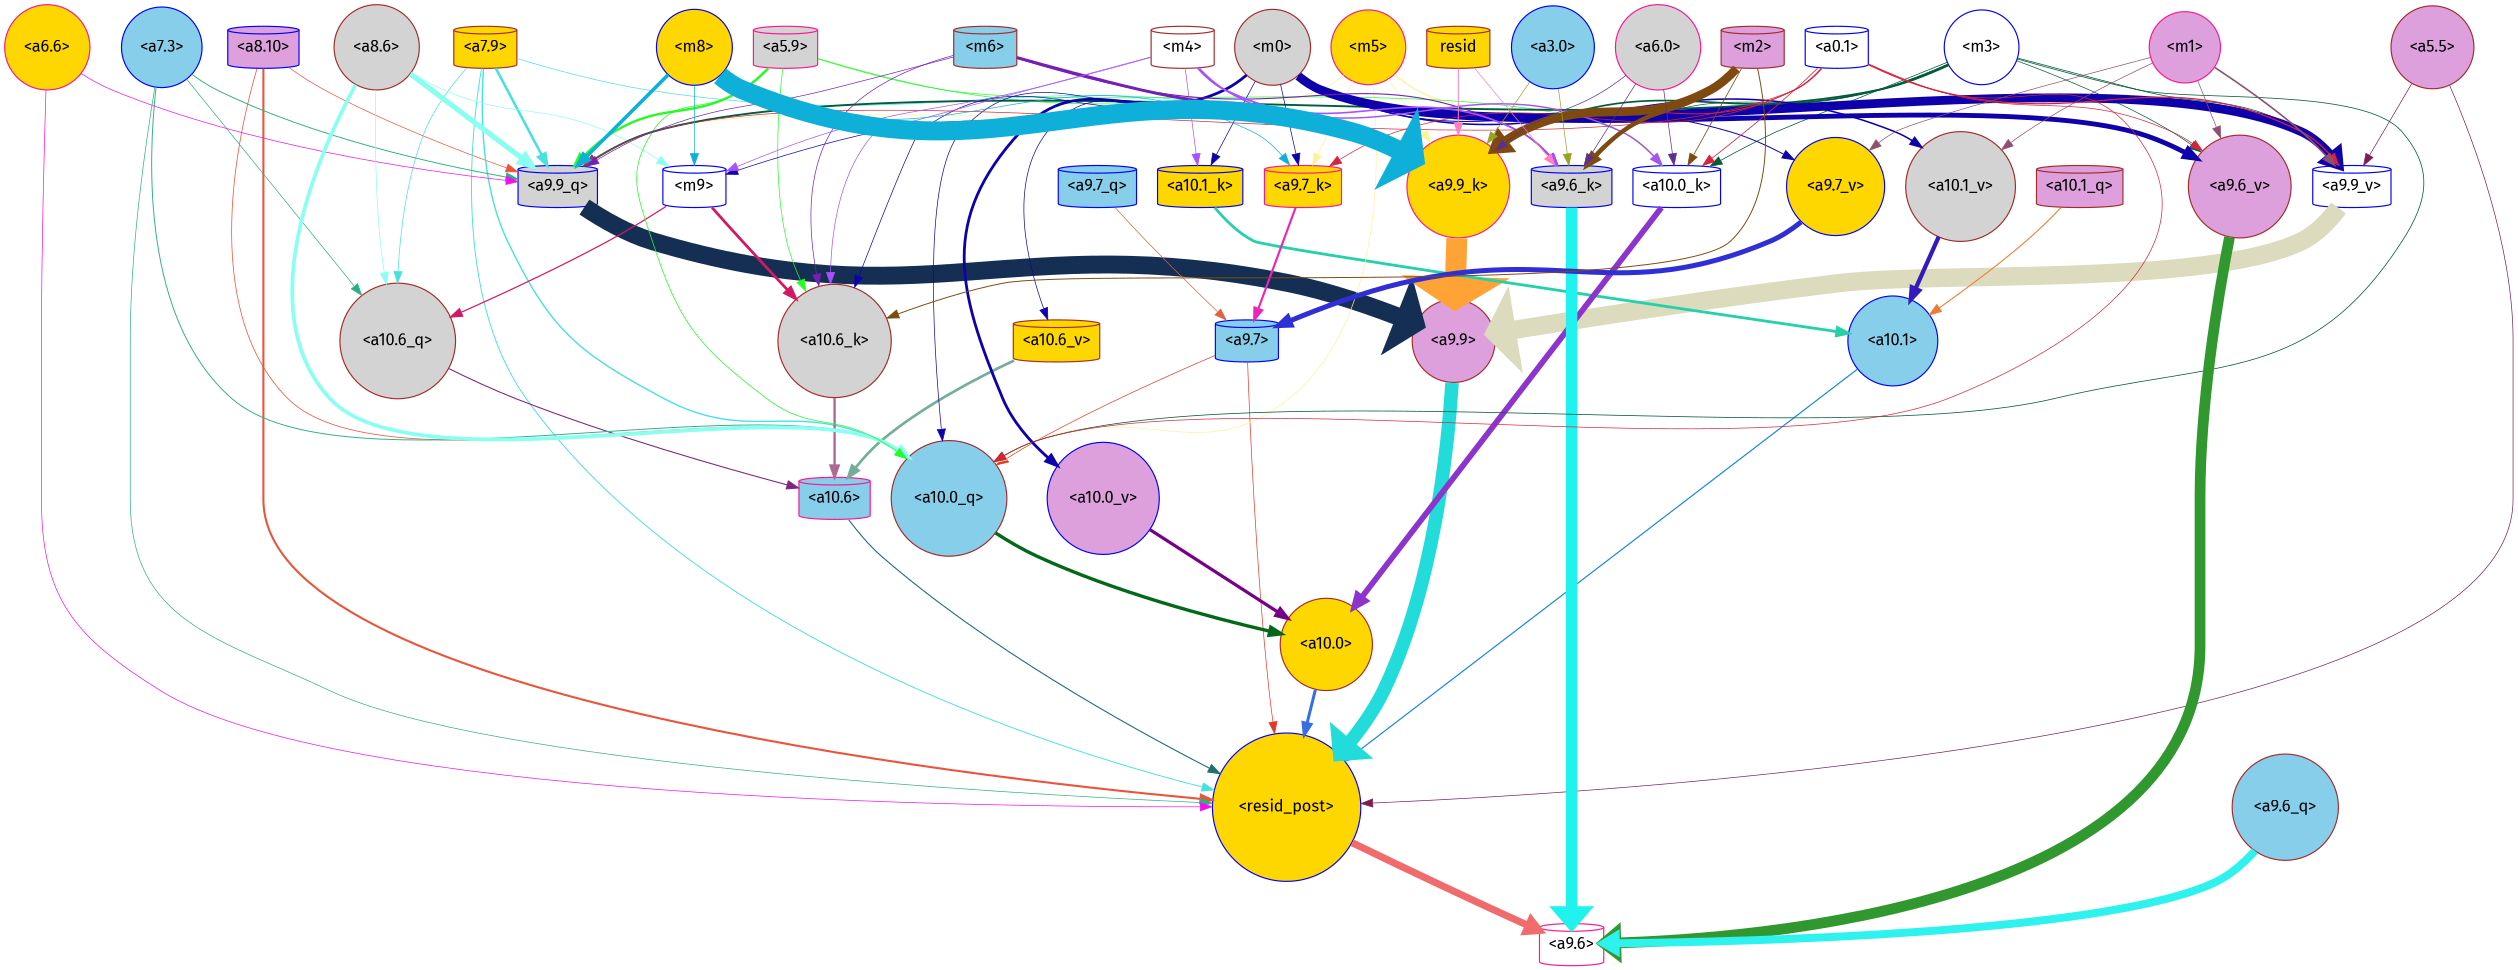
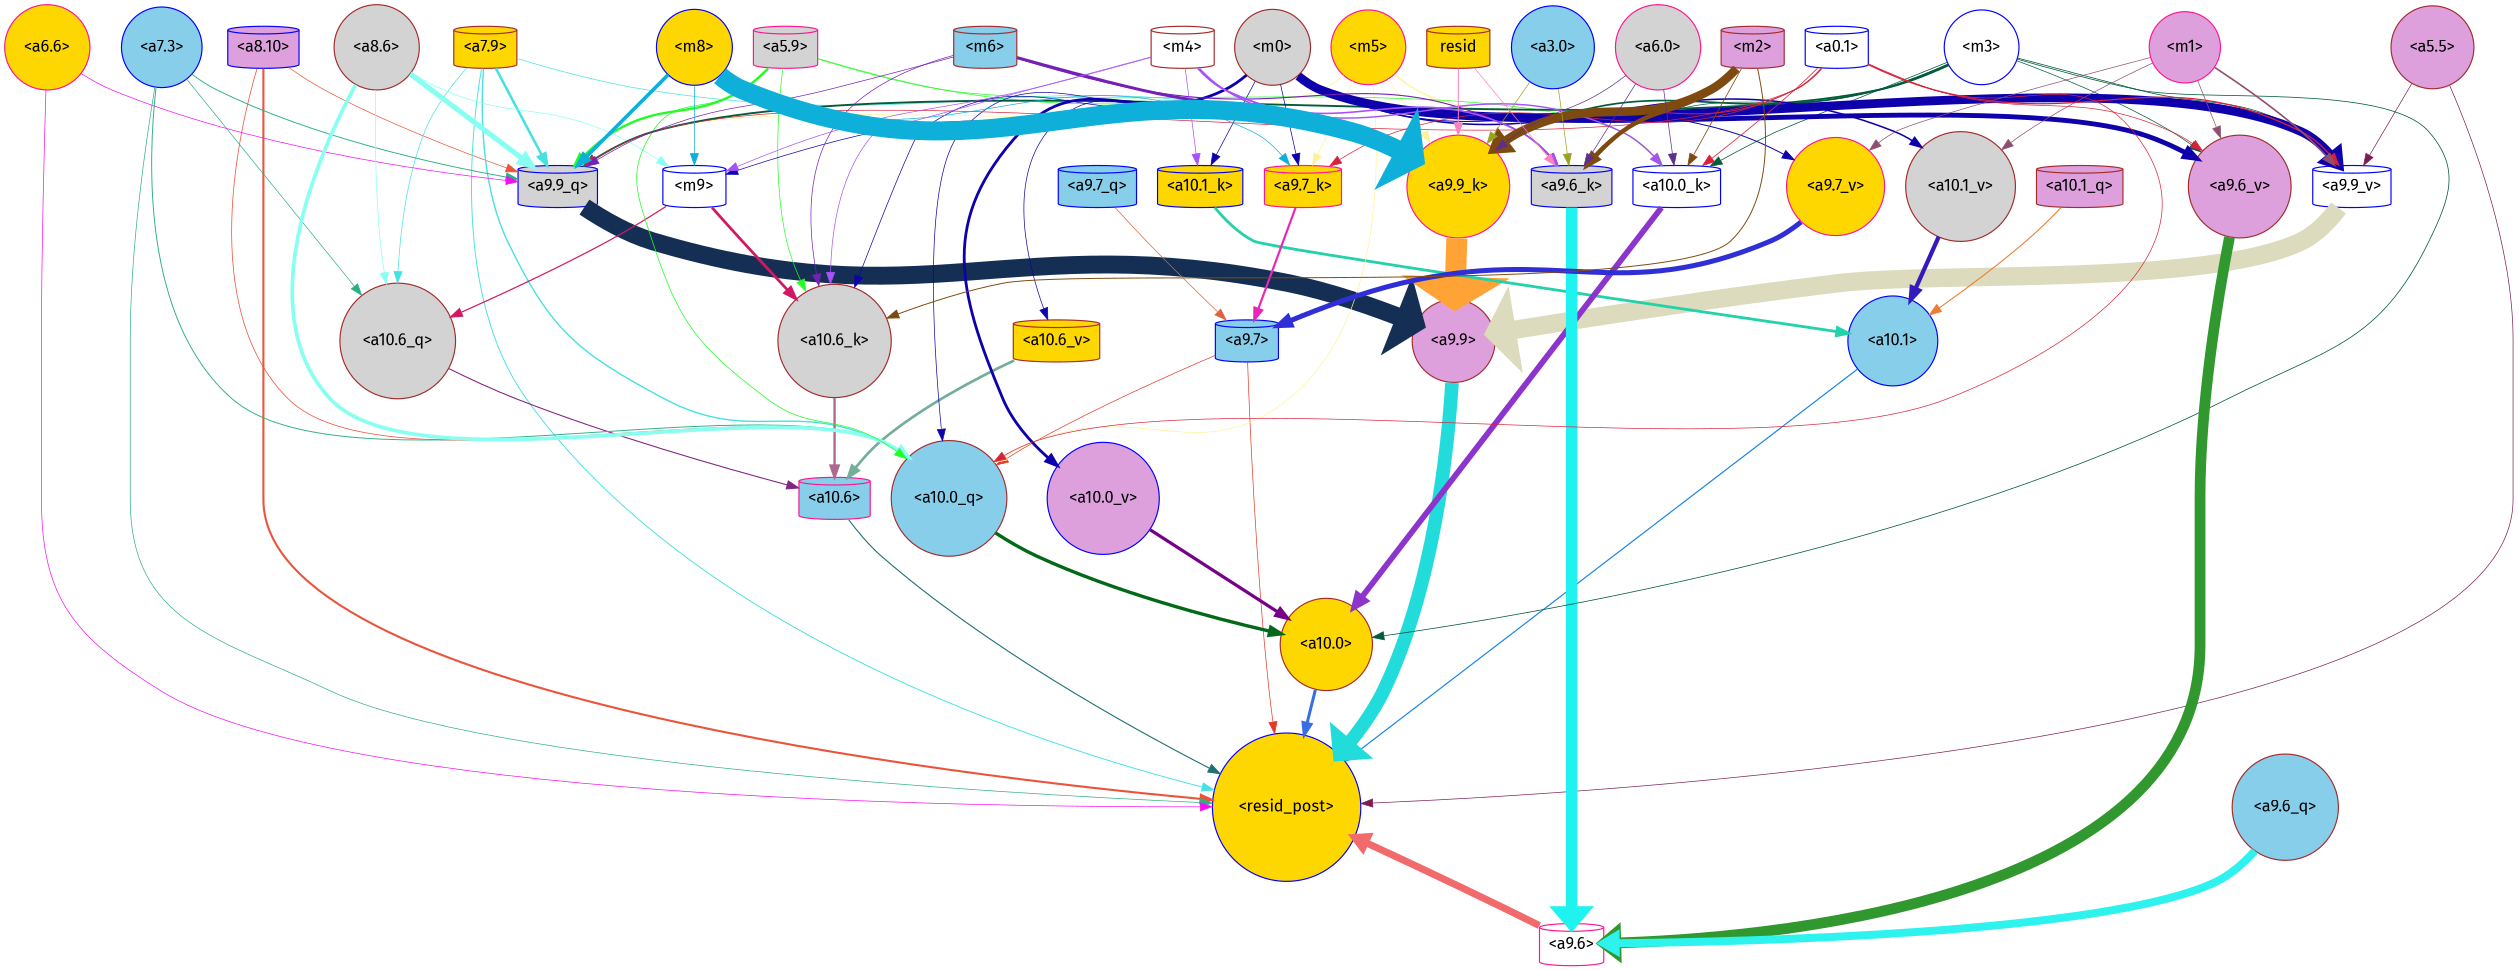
node "<a9.7_v>": color blue -> deeppink
edge "<m3>" -> "<a10.0_q>": now "<m3>" -> "<a10.0>"
edge "<resid_post>" -> "<a9.6>": reversed
